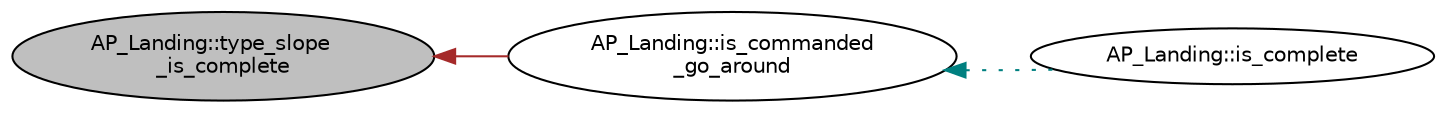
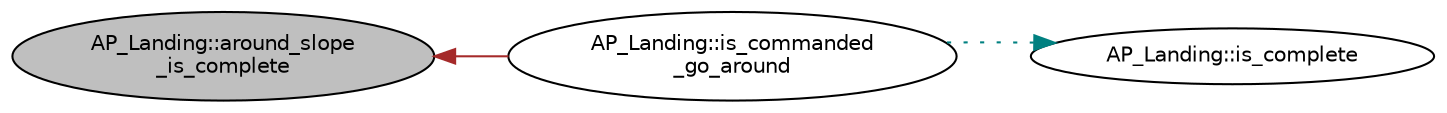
node "AP_Landing::type_slope _is_complete": label "AP_Landing::type_slope _is_complete" -> "AP_Landing::around_slope _is_complete"
edge "AP_Landing::is_complete" -> "AP_Landing::is_commanded _go_around": reversed
